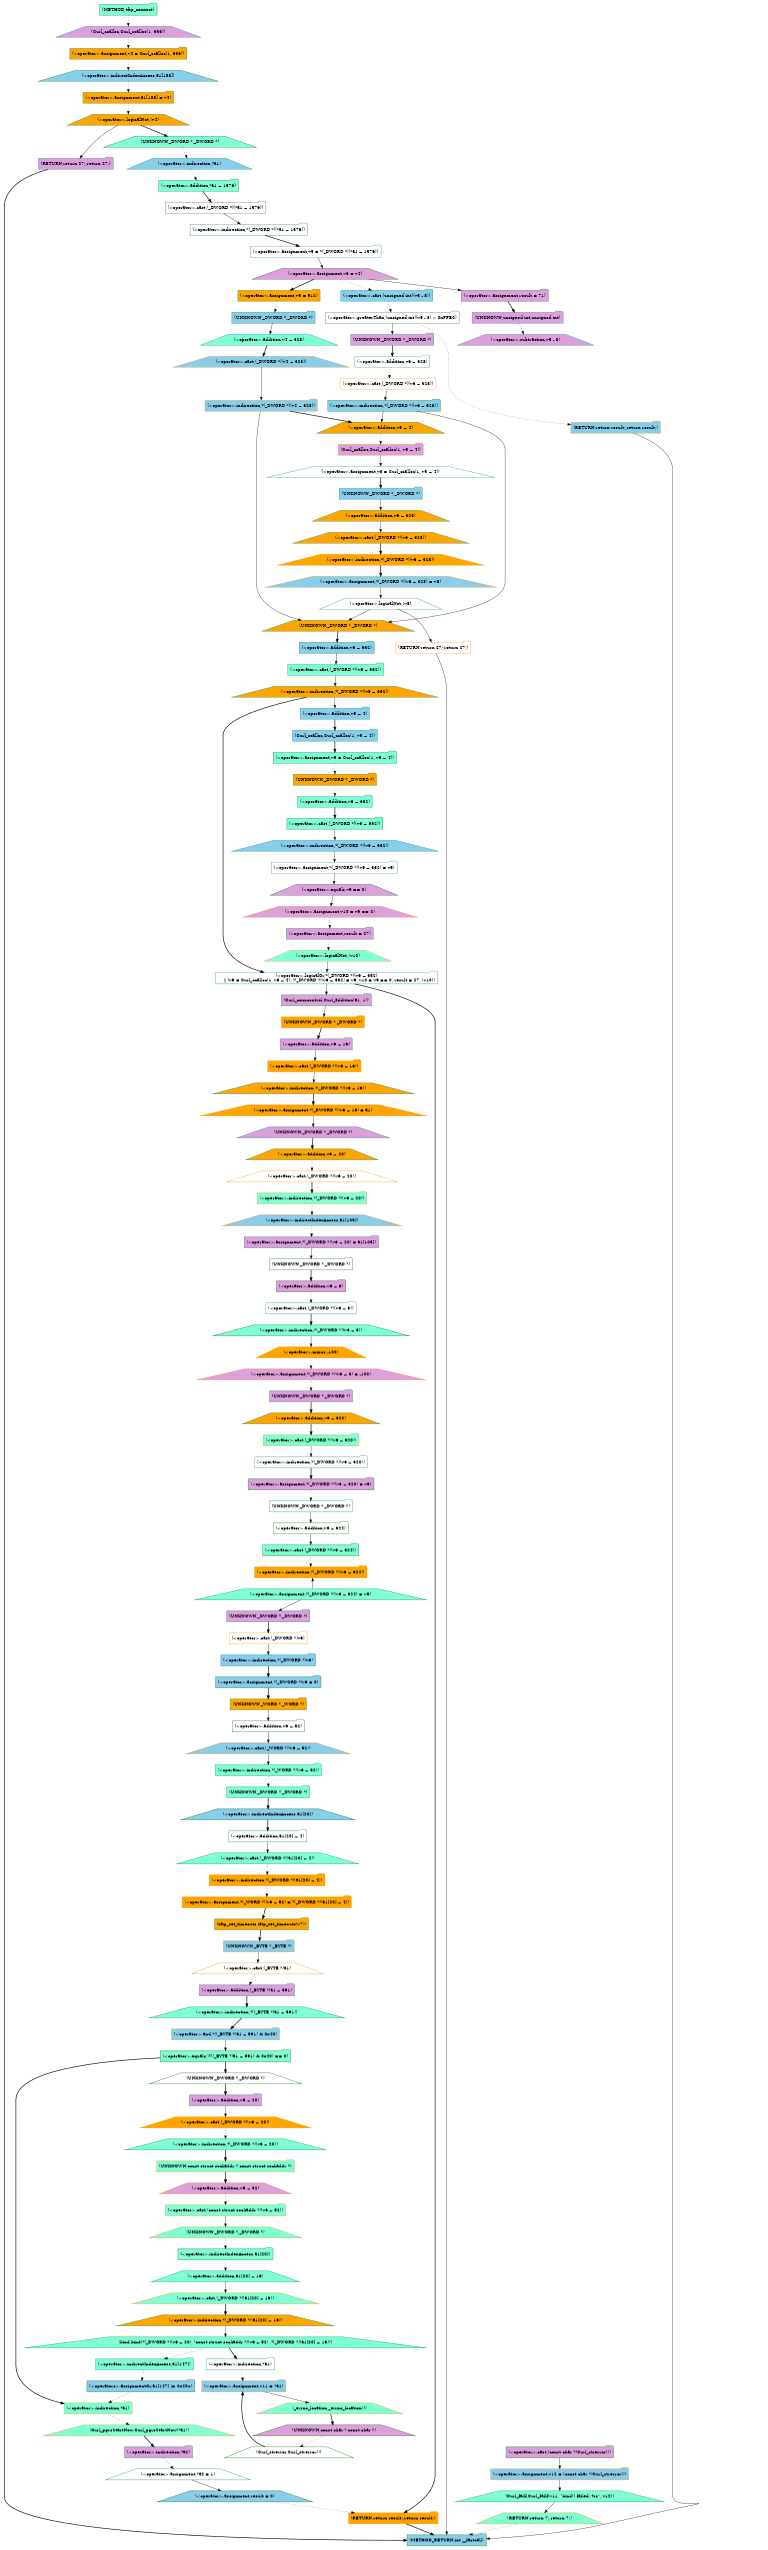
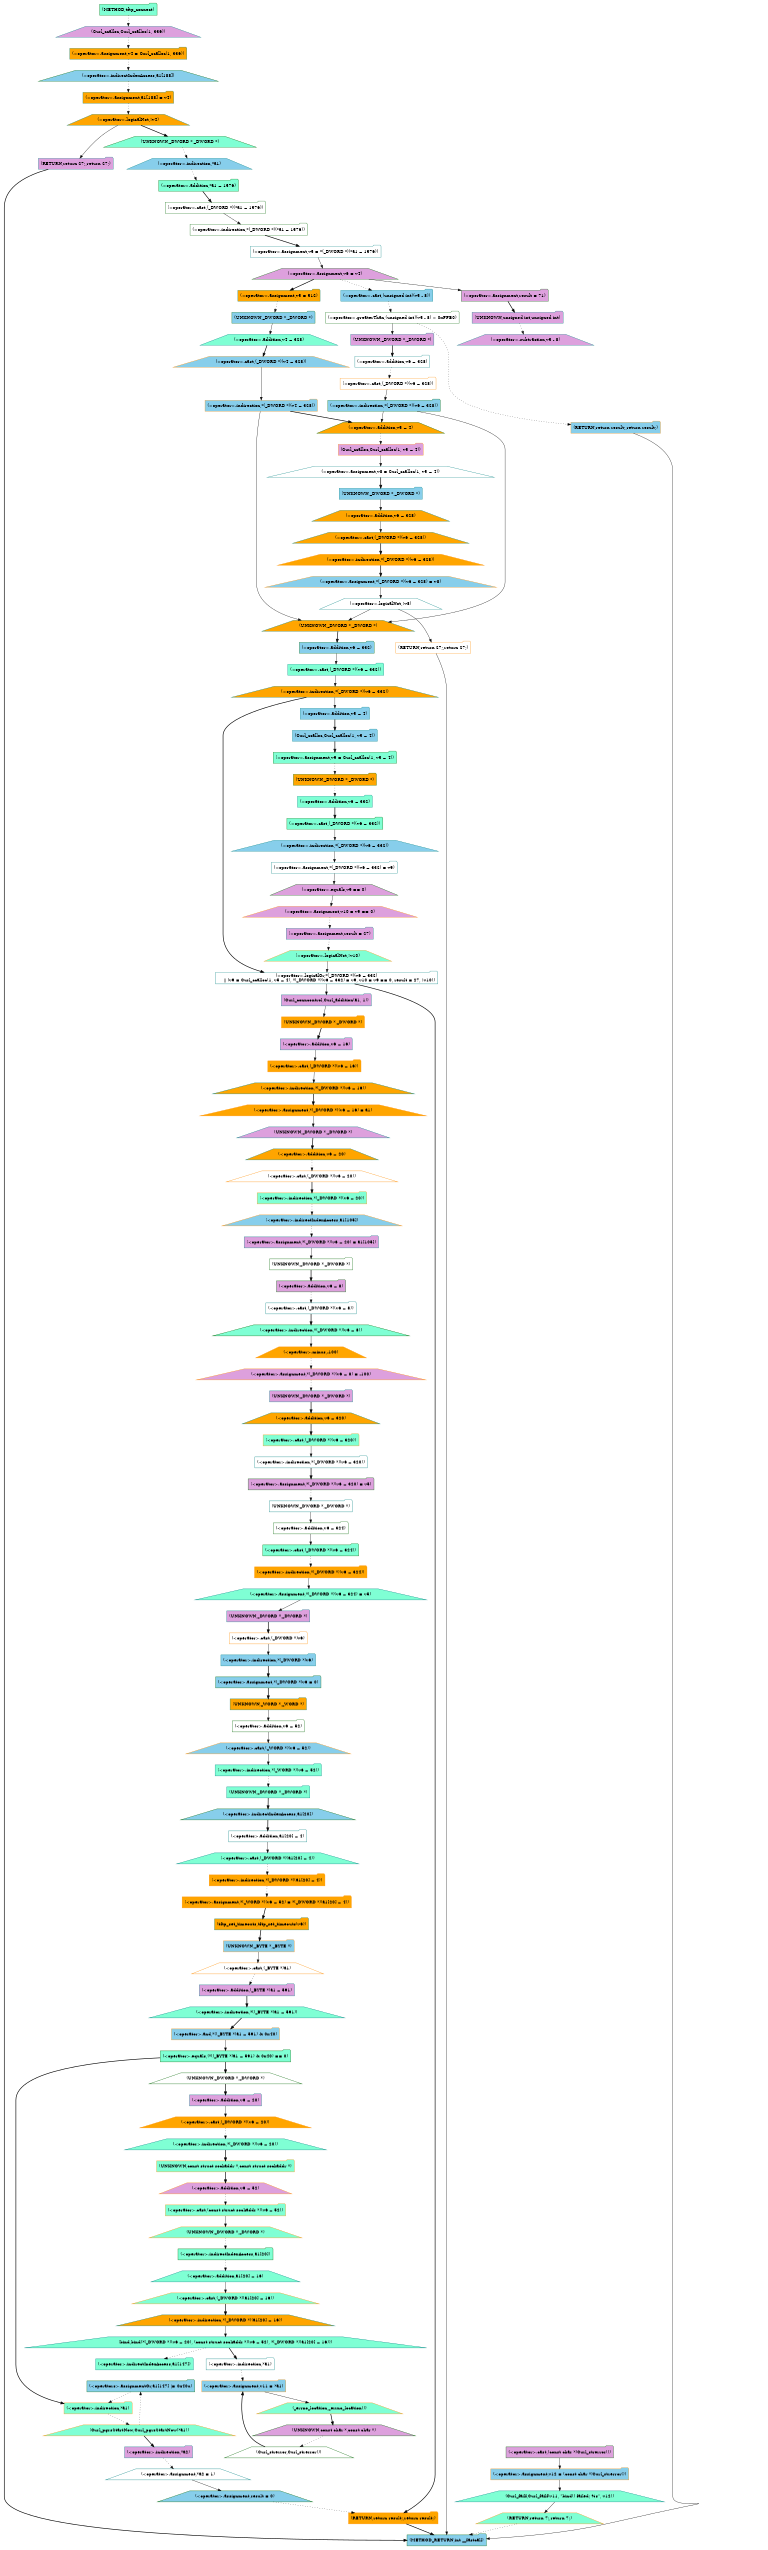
edge "(<operator>.assignment,*(_DWORD *)(v6 + 324) = v5)" -> "(<operator>.indirection,*(_DWORD *)(v6 + 324))": reversed
node "(tftp_set_timeouts,tftp_set_timeouts(v7))": label "(tftp_set_timeouts,tftp_set_timeouts(v7))" -> "(tftp_set_timeouts,tftp_set_timeouts(v6))"
edge "(<operator>.indirectIndexAccess,a1[147])" -> "(<operators>.assignmentOr,a1[147] |= 0x40u)": now "(Curl_pgrsStartNow,Curl_pgrsStartNow(*a1))" -> "(<operators>.assignmentOr,a1[147] |= 0x40u)"
